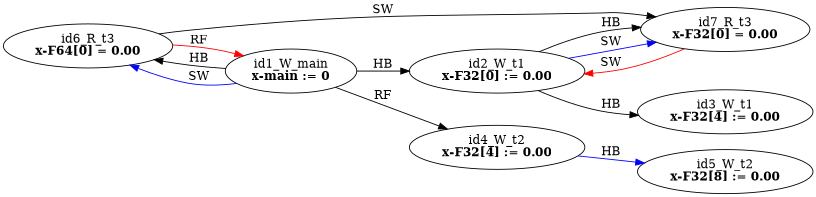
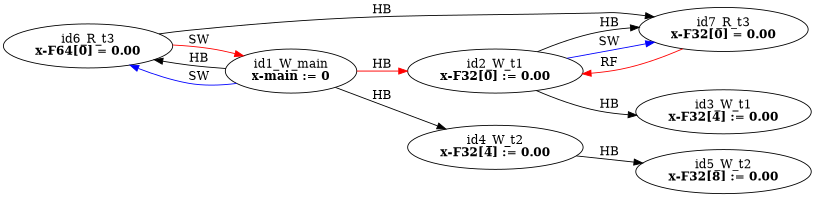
edge "id6_R_t3" -> "id7_R_t3": label "SW" -> "HB"
edge "id6_R_t3" -> "id1_W_main": label "RF" -> "SW"
edge "id7_R_t3" -> "id2_W_t1": label "SW" -> "RF"
edge "id1_W_main" -> "id2_W_t1": color black -> red
edge "id1_W_main" -> "id4_W_t2": label "RF" -> "HB"
edge "id4_W_t2" -> "id5_W_t2": color blue -> black
